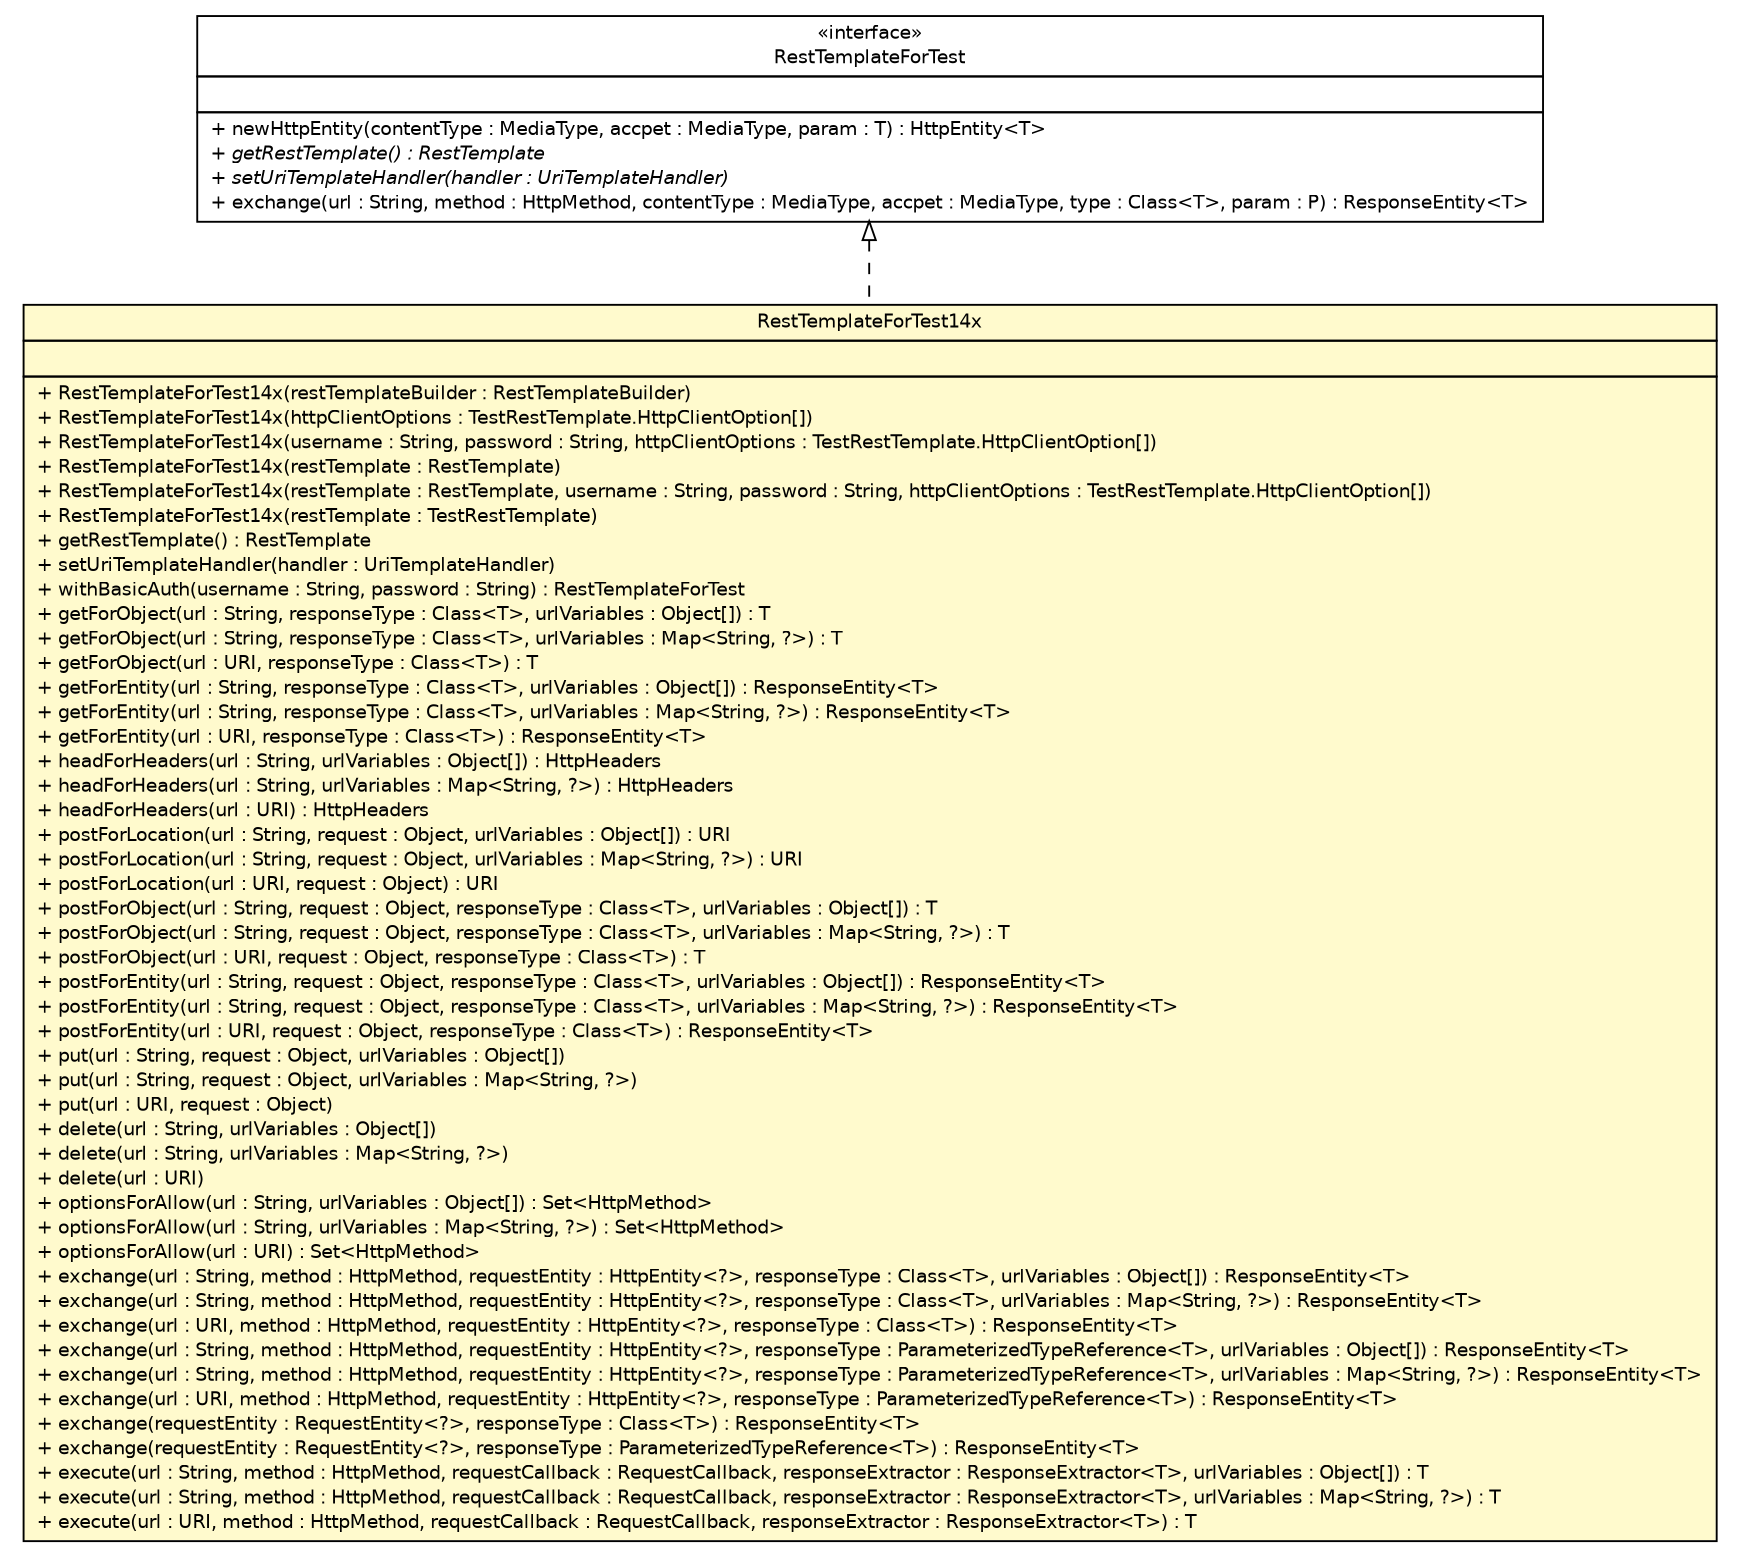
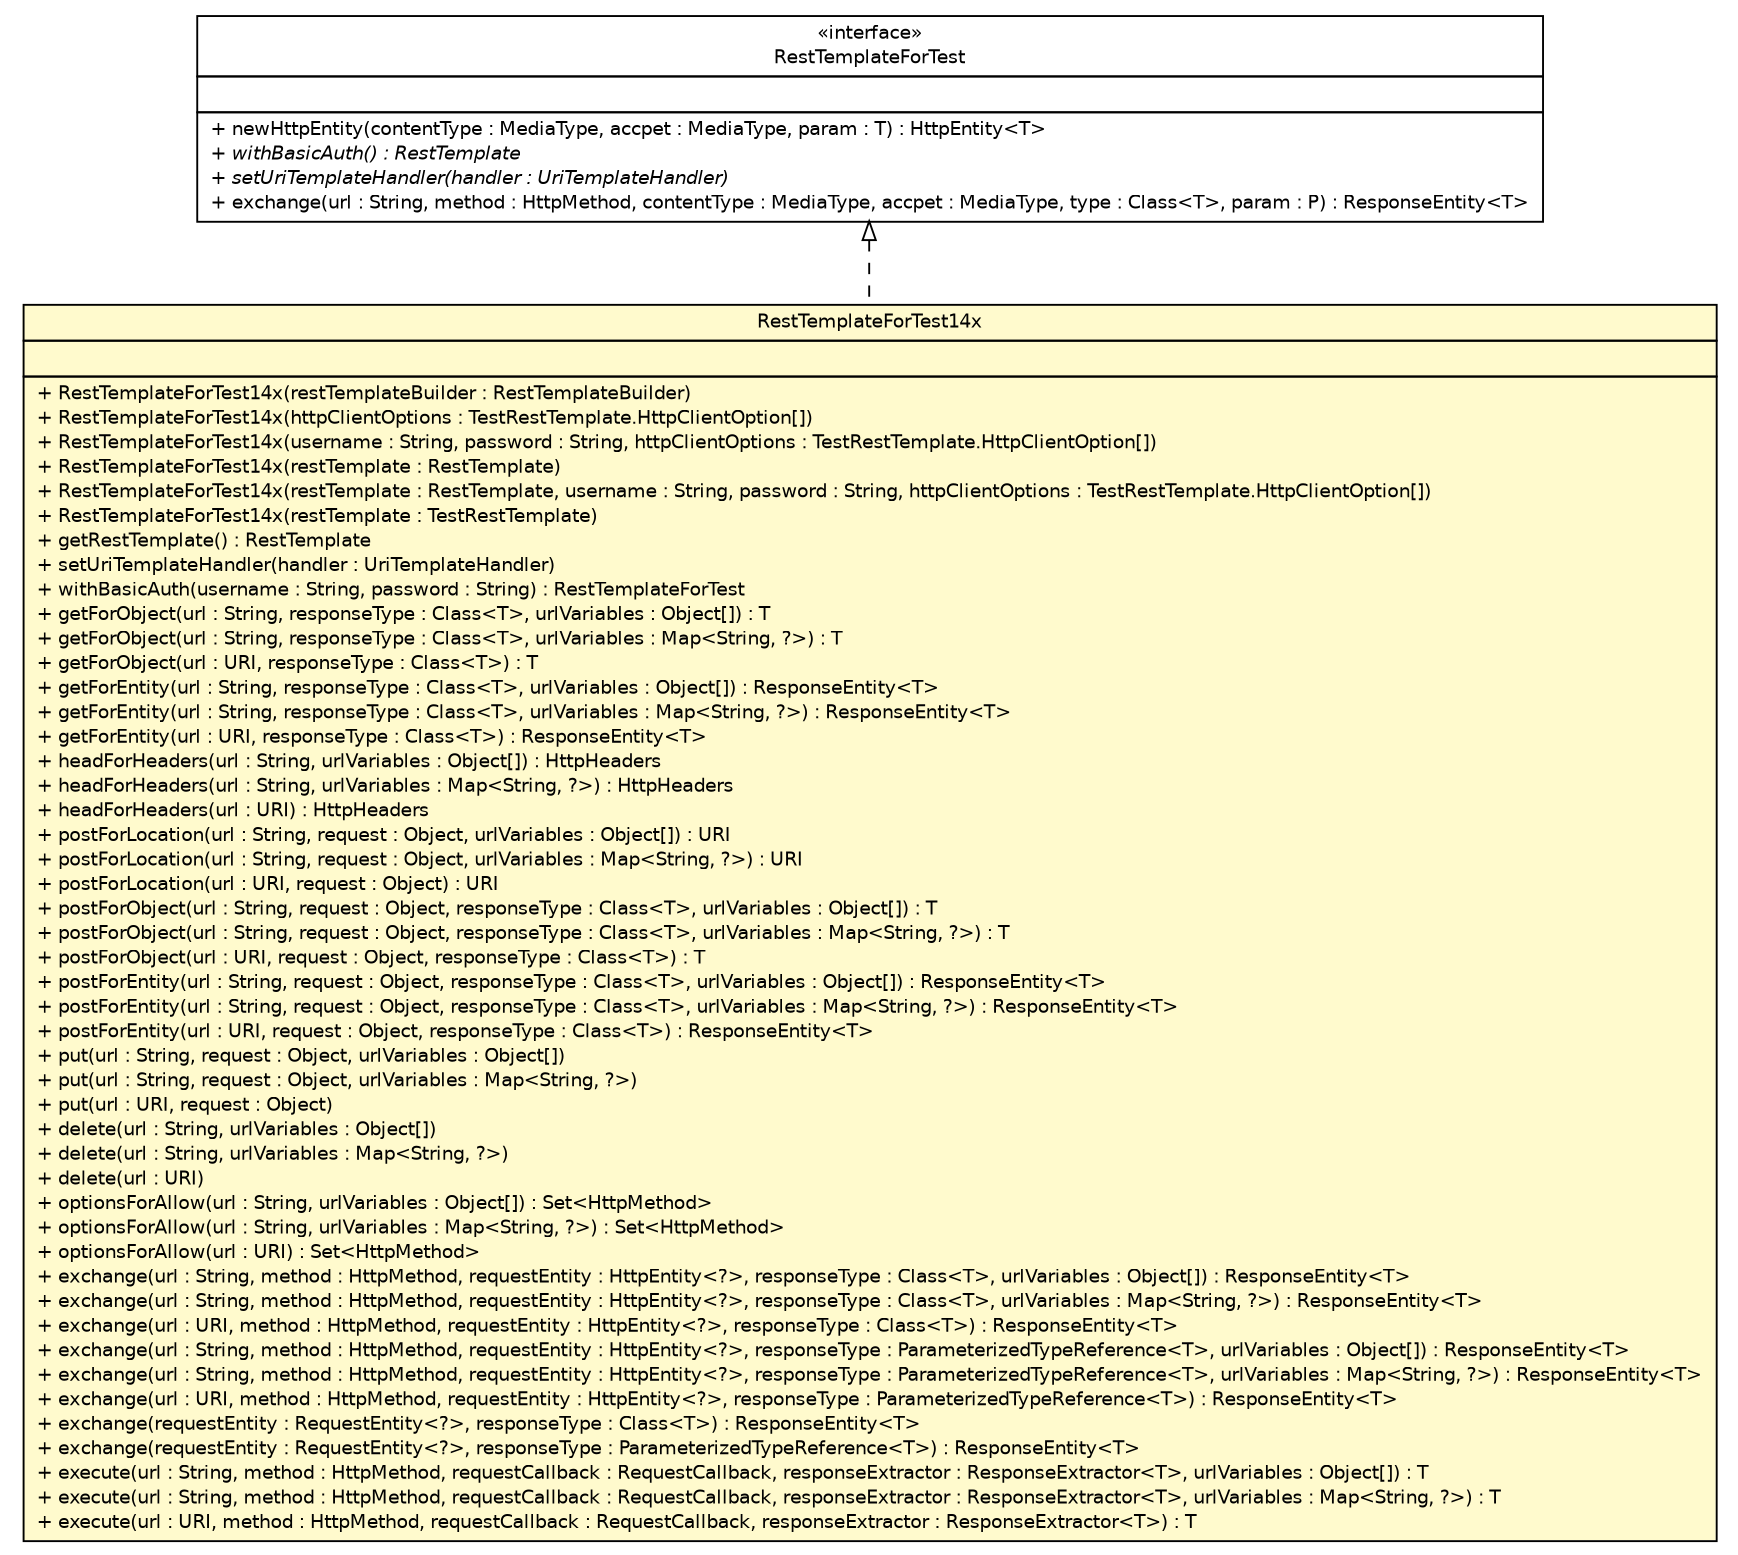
node "RestTemplateForTest": text "+ getRestTemplate() : RestTemplate" -> "+ withBasicAuth() : RestTemplate"
